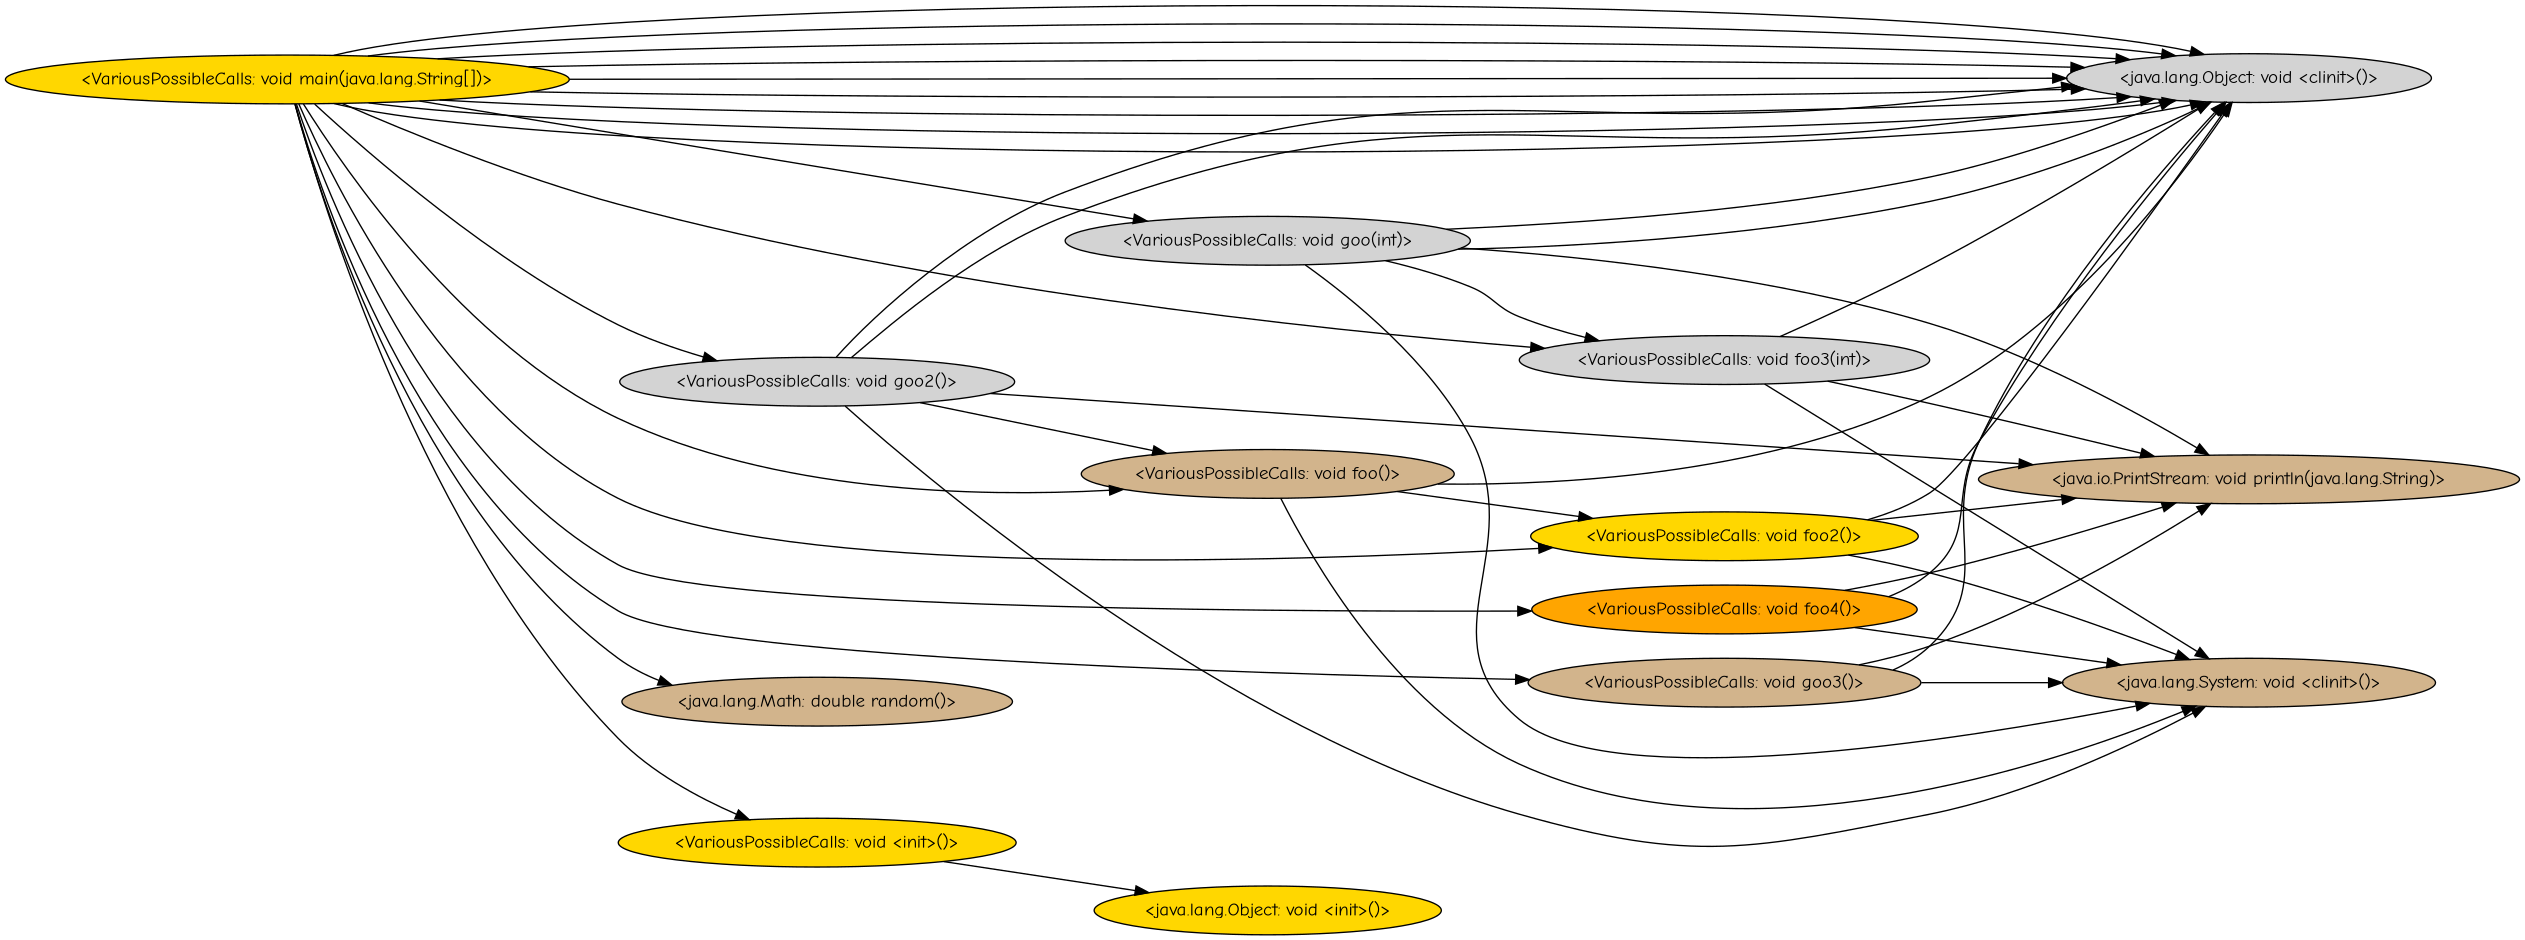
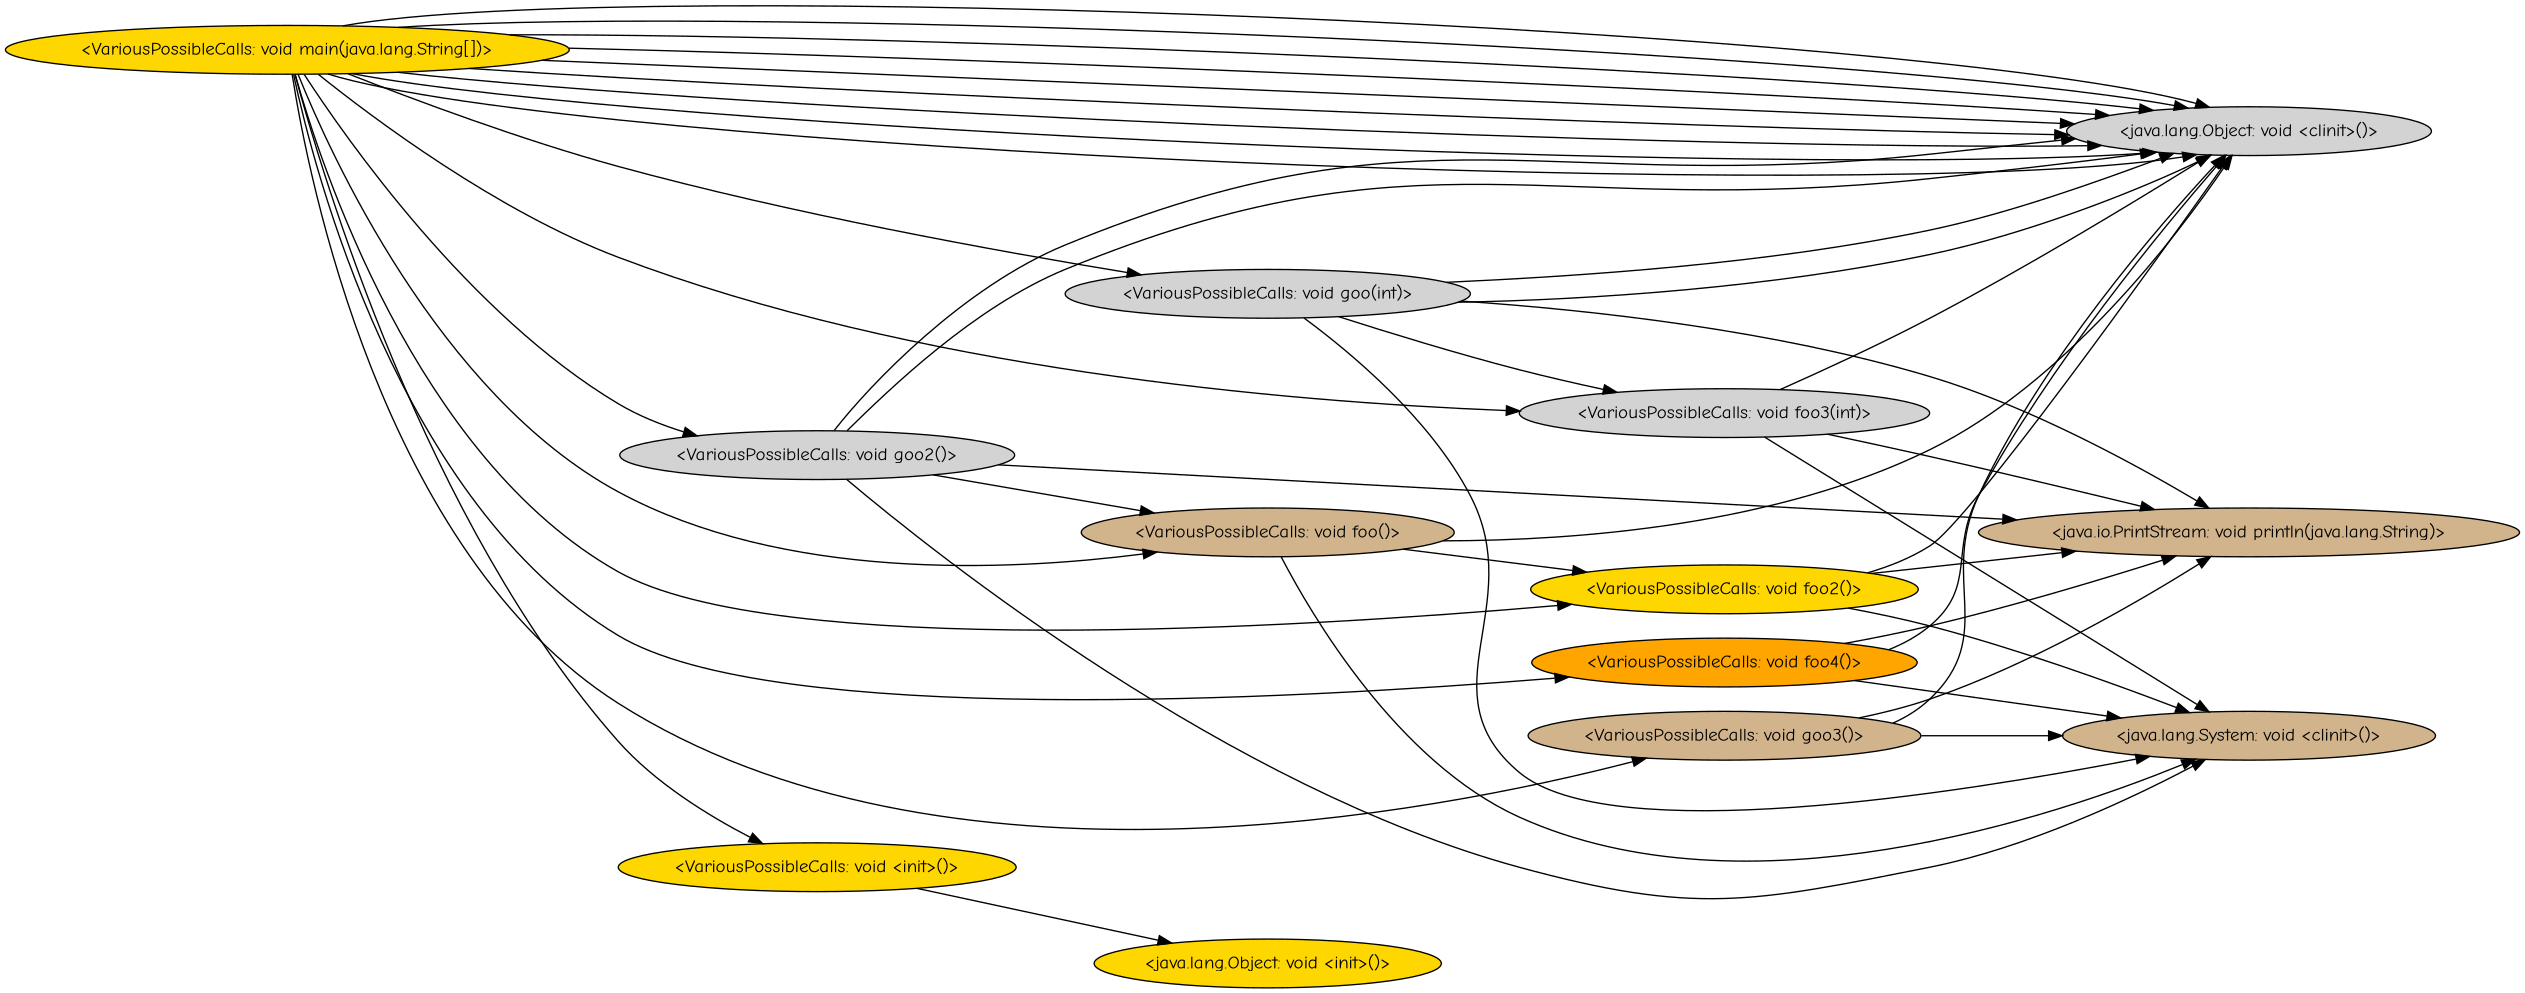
node "<java.lang.Math: double random()>": removed
